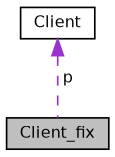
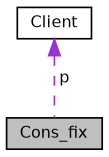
node "Client_fix": label "Client_fix" -> "Cons_fix"
